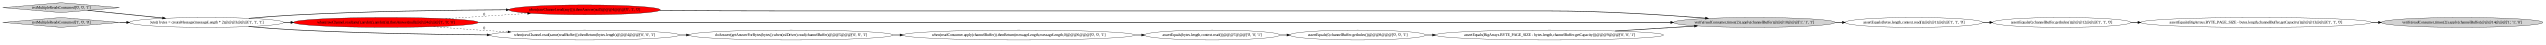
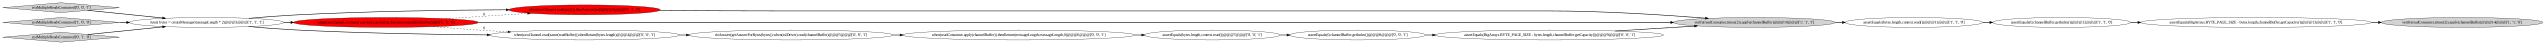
node "testMultipleReadsConsumed['0', '1', '0']": added
